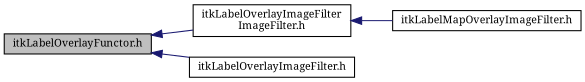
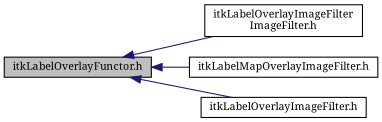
edge "itkLabelMapOverlayImageFilter.h" -> "itkLabelOverlayImageFilter ImageFilter.h": now "itkLabelMapOverlayImageFilter.h" -> "itkLabelOverlayFunctor.h"
